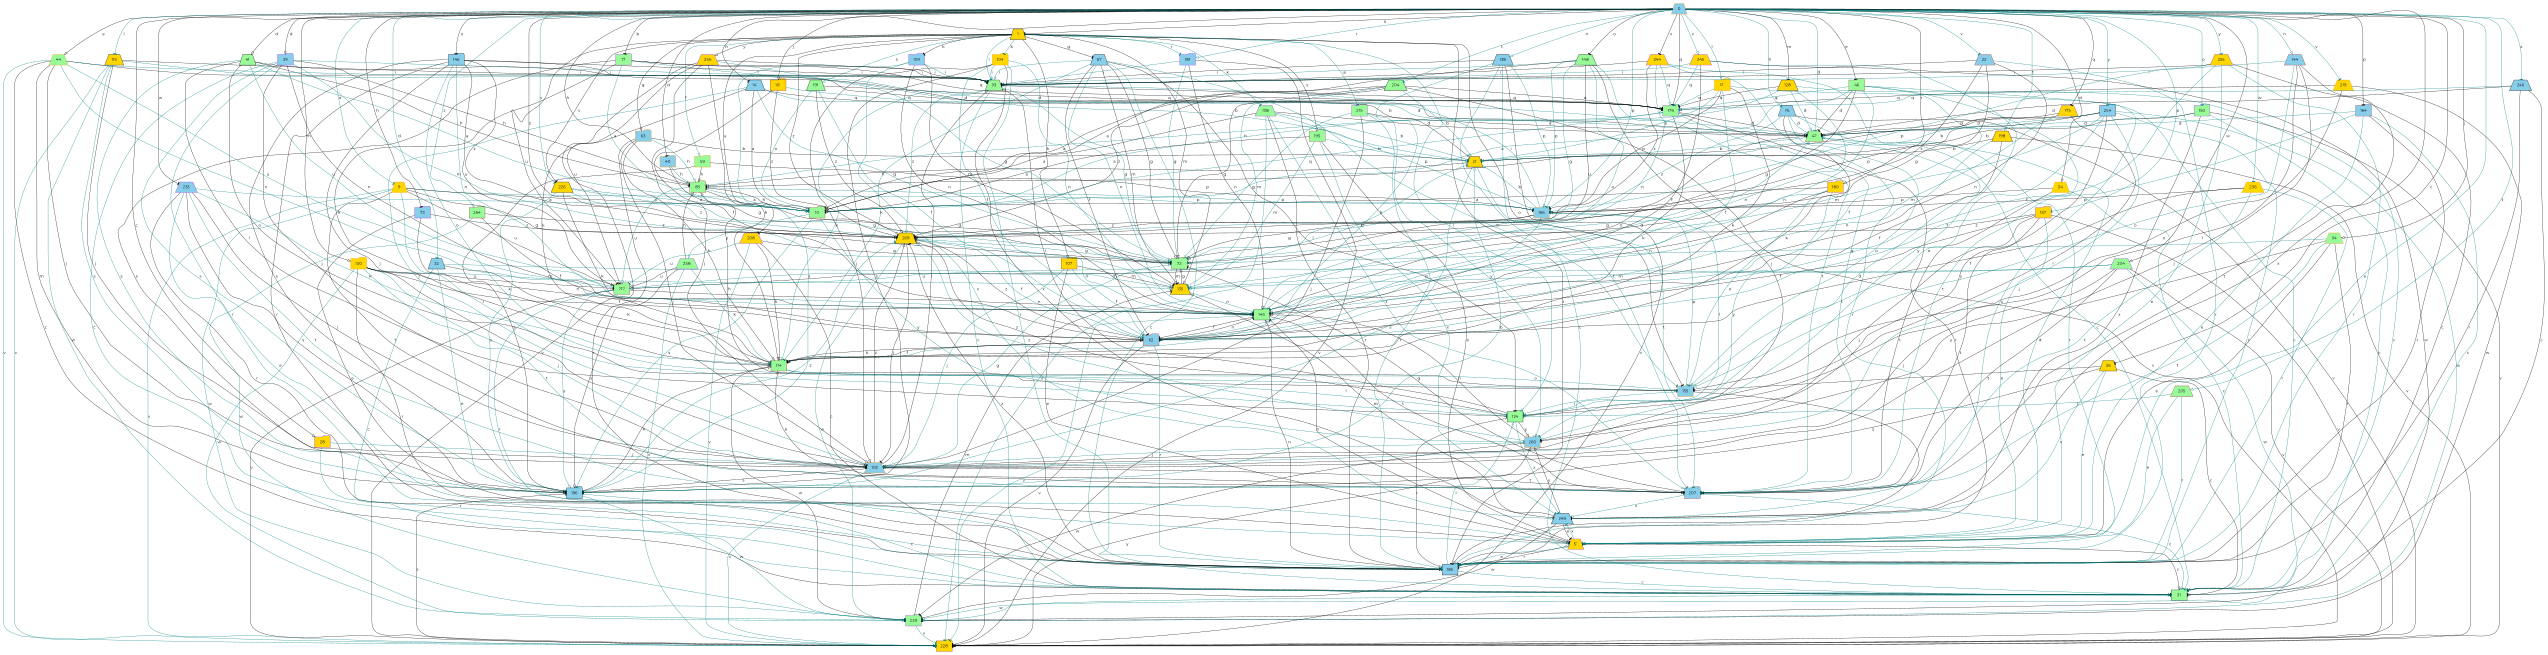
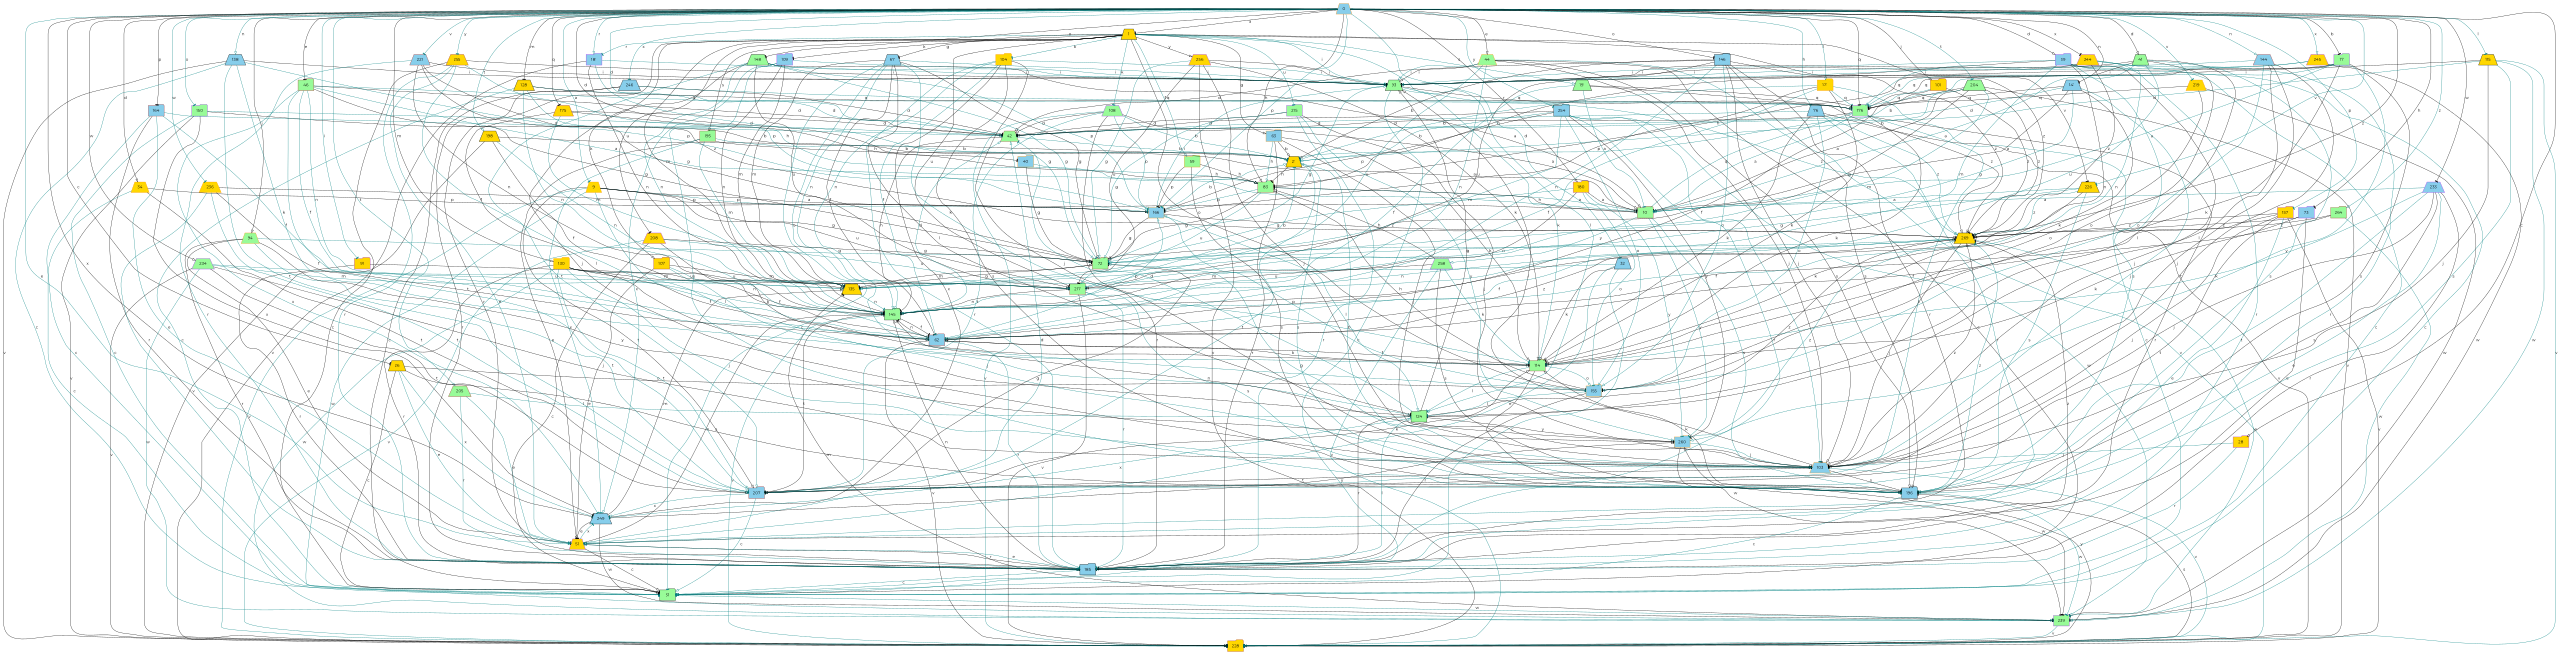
edge "245" -> "62": removed, label "f"
node "91": added
edge "44" -> "196": label "m" -> "s"
